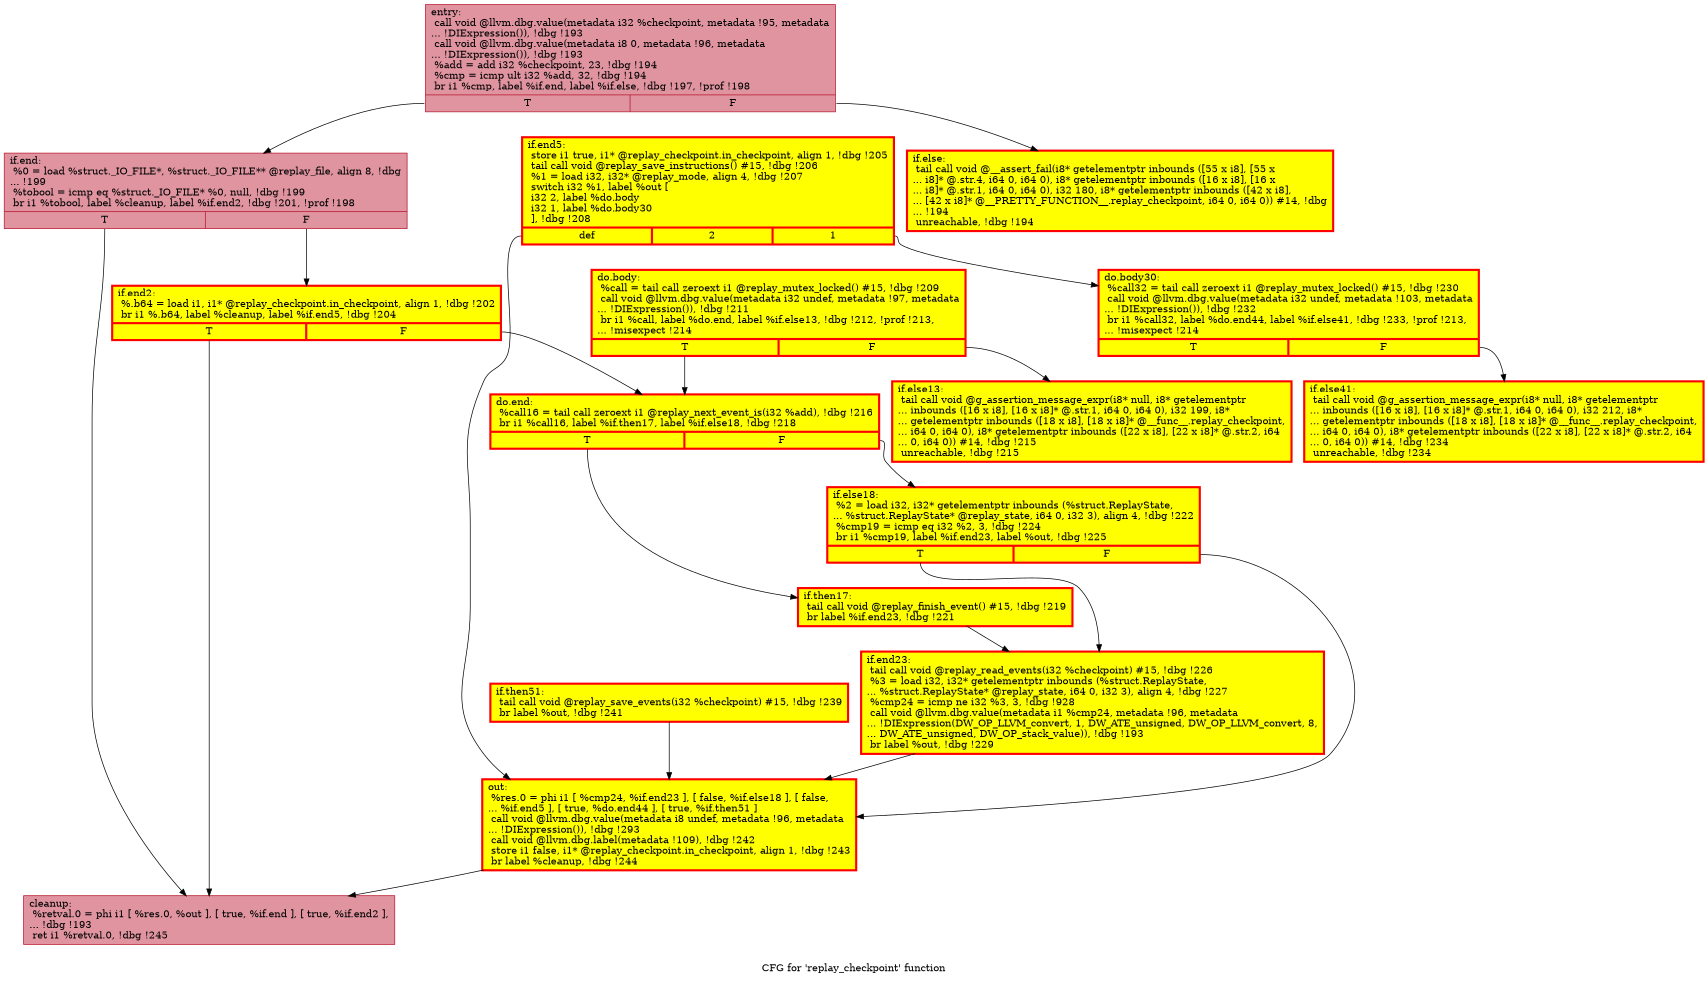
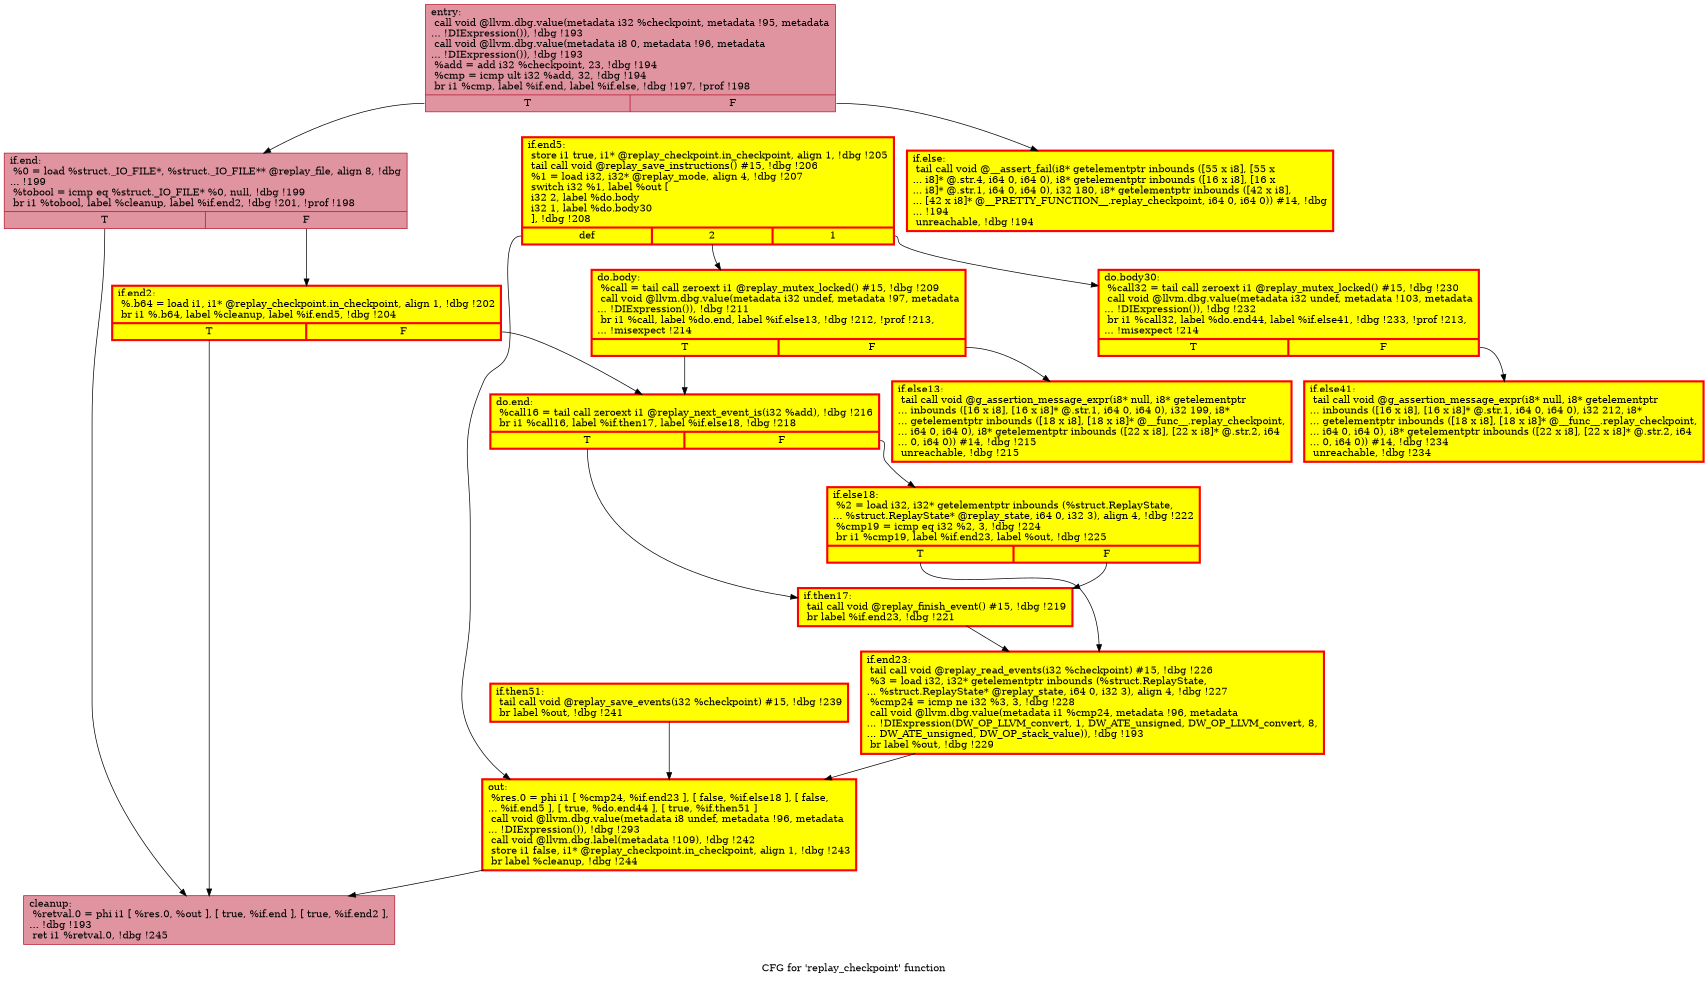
edge "if.end5:" -> "do.body:": added
node "if.end23:": text "%cmp24 = icmp ne i32 %3, 3, !dbg !928" -> "%cmp24 = icmp ne i32 %3, 3, !dbg !228"
edge "if.else18:" -> "out:": now "if.else18:" -> "if.then17:"
